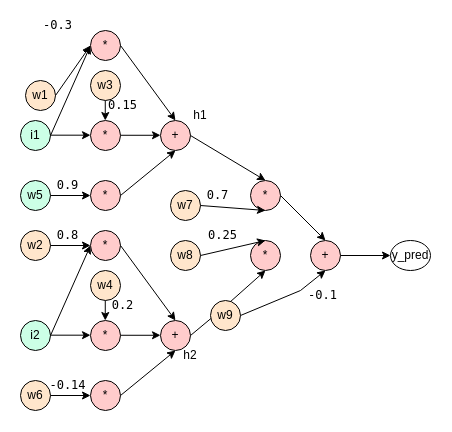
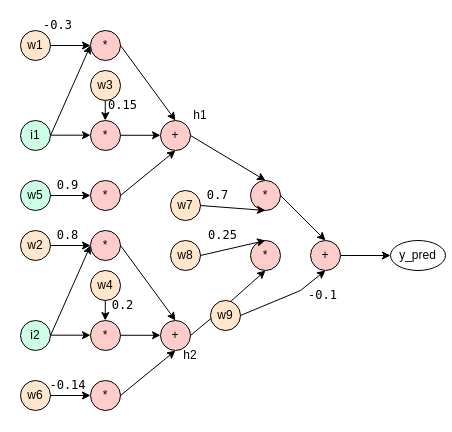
node "w1": moved (41, 96) -> (36, 46)
node "y_pred": size 40x30 -> 55x30
